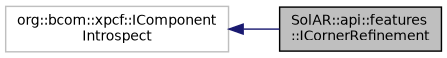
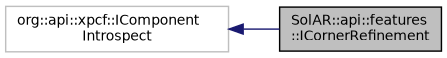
node "org::bcom::xpcf::IComponent Introspect": label "org::bcom::xpcf::IComponent Introspect" -> "org::api::xpcf::IComponent Introspect"
